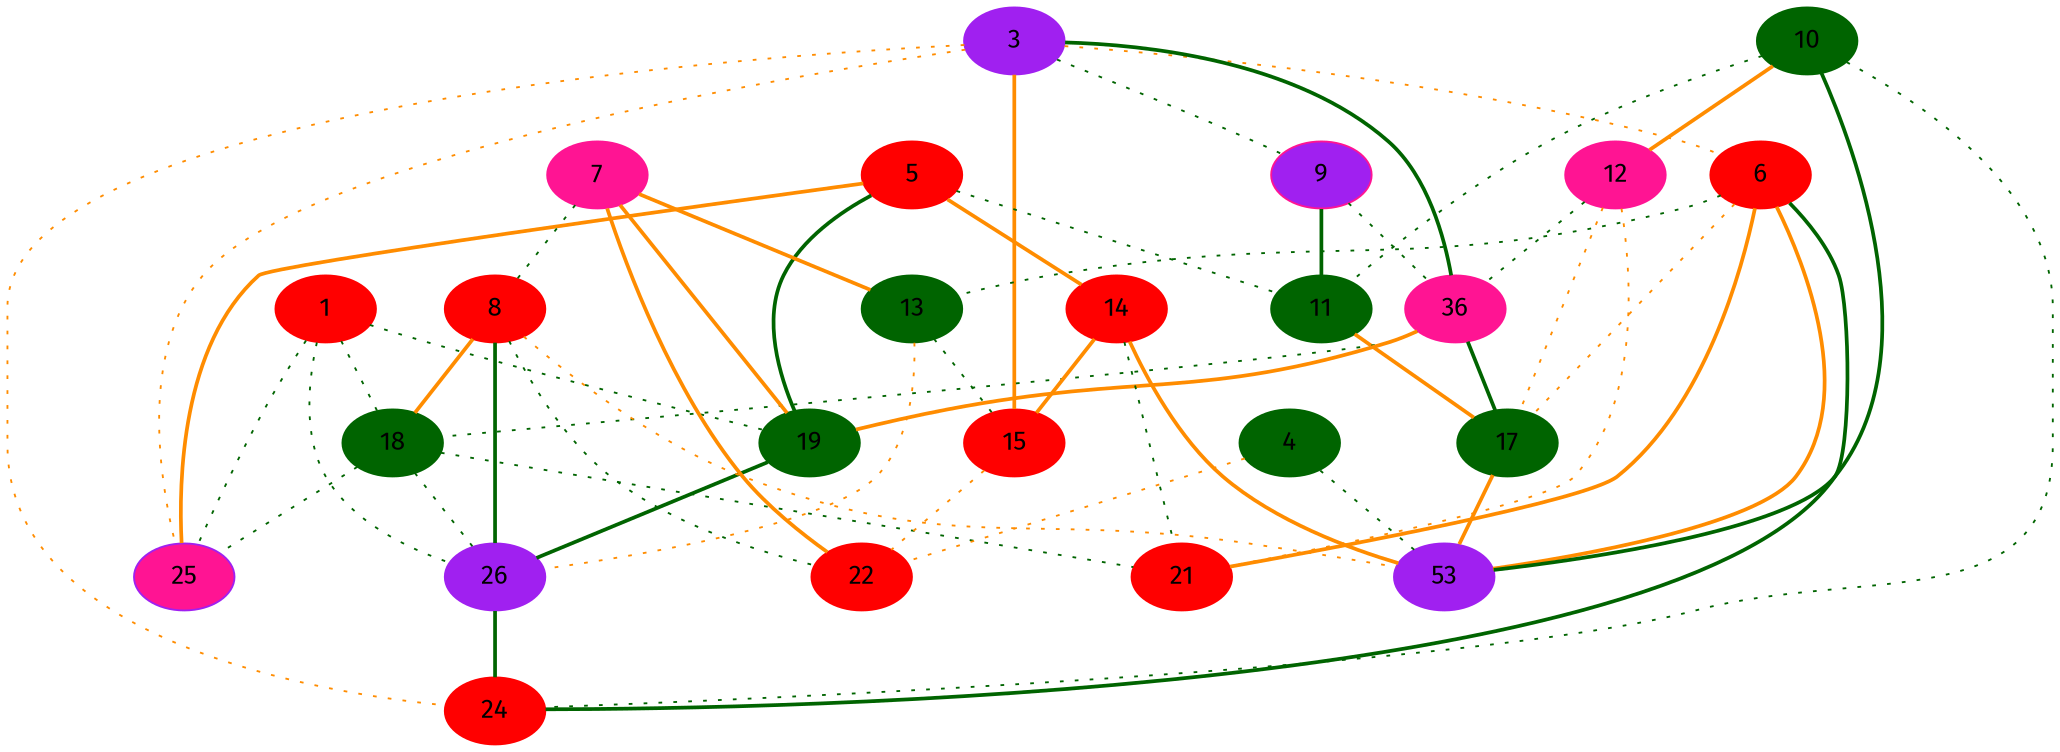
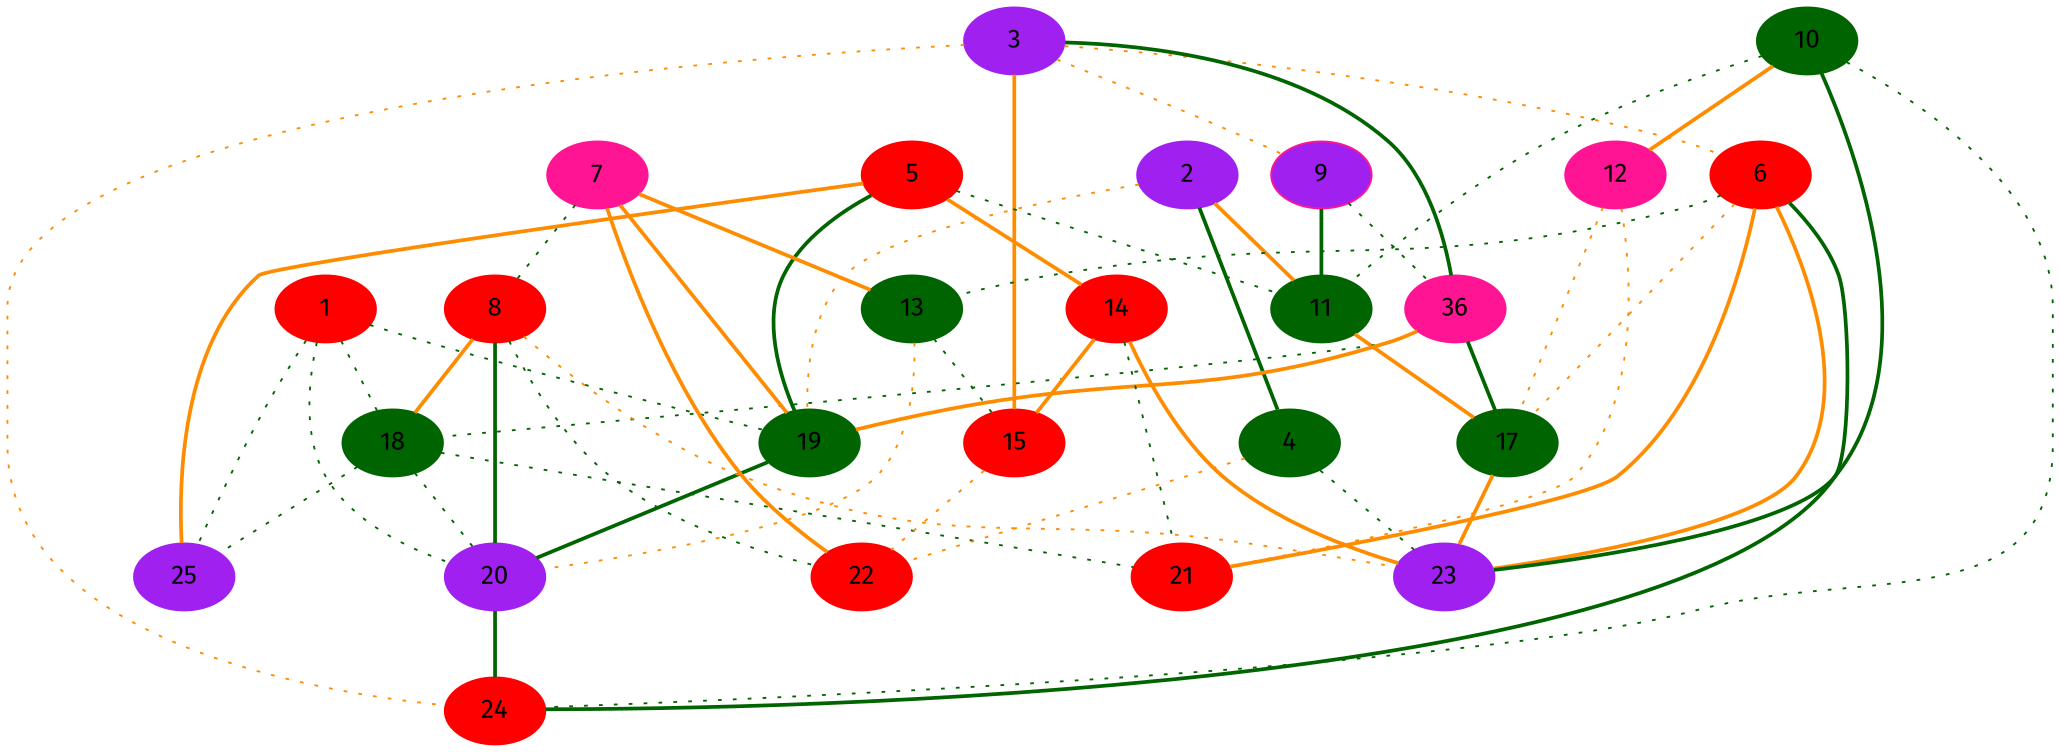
edge "3" -- "9": color darkgreen -> darkorange
edge "3" -- "25": removed
node "2": added
edge "12" -- "36": removed
node "25": fillcolor deeppink -> purple
node "26": label "26" -> "20"
node "53": label "53" -> "23"
